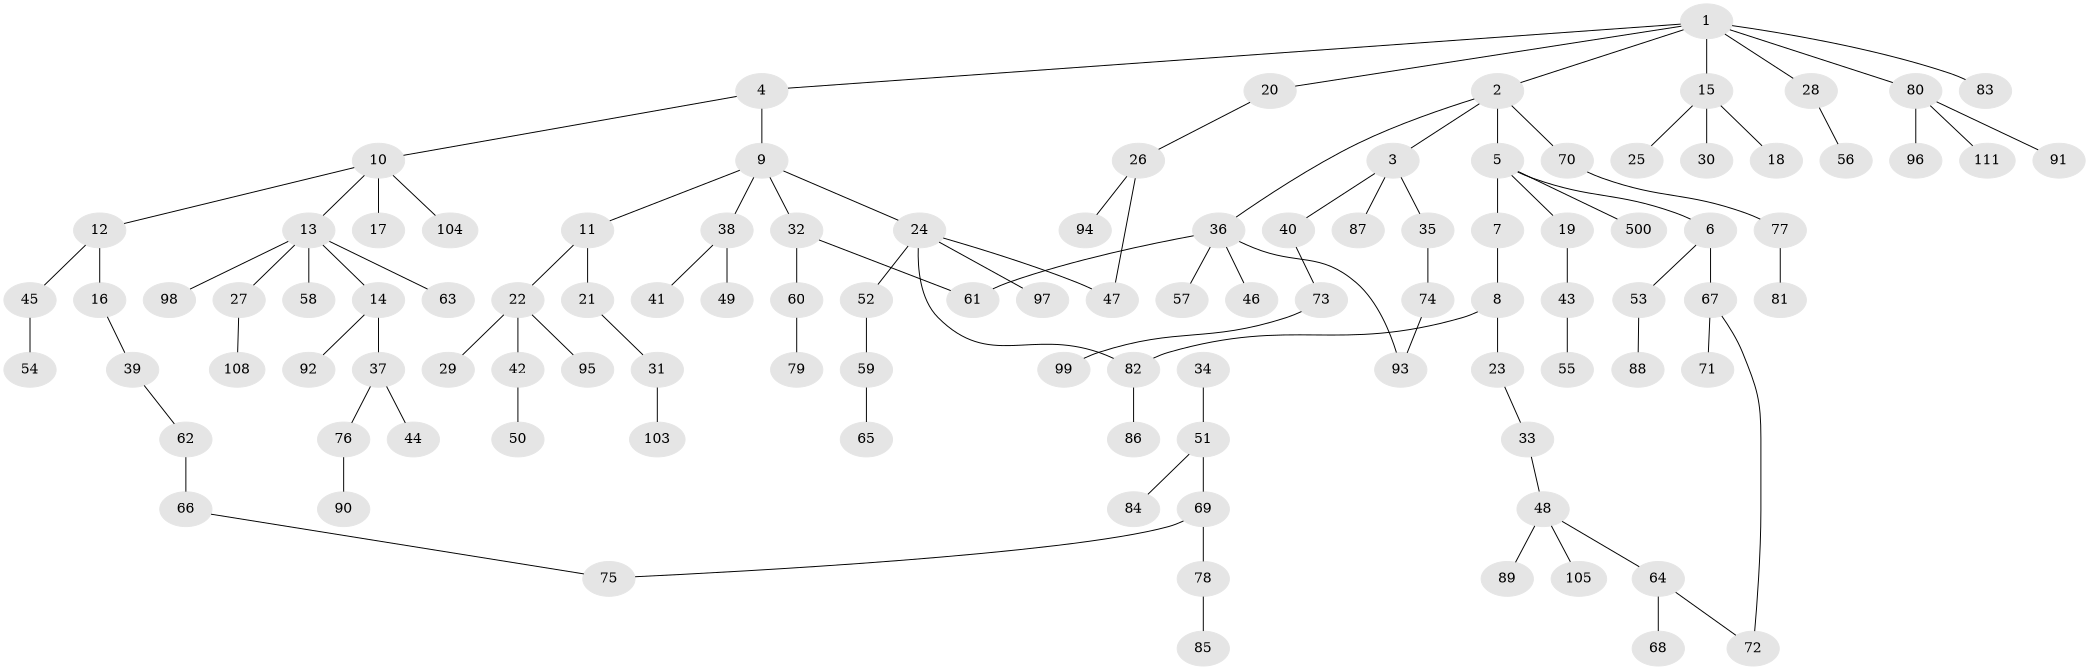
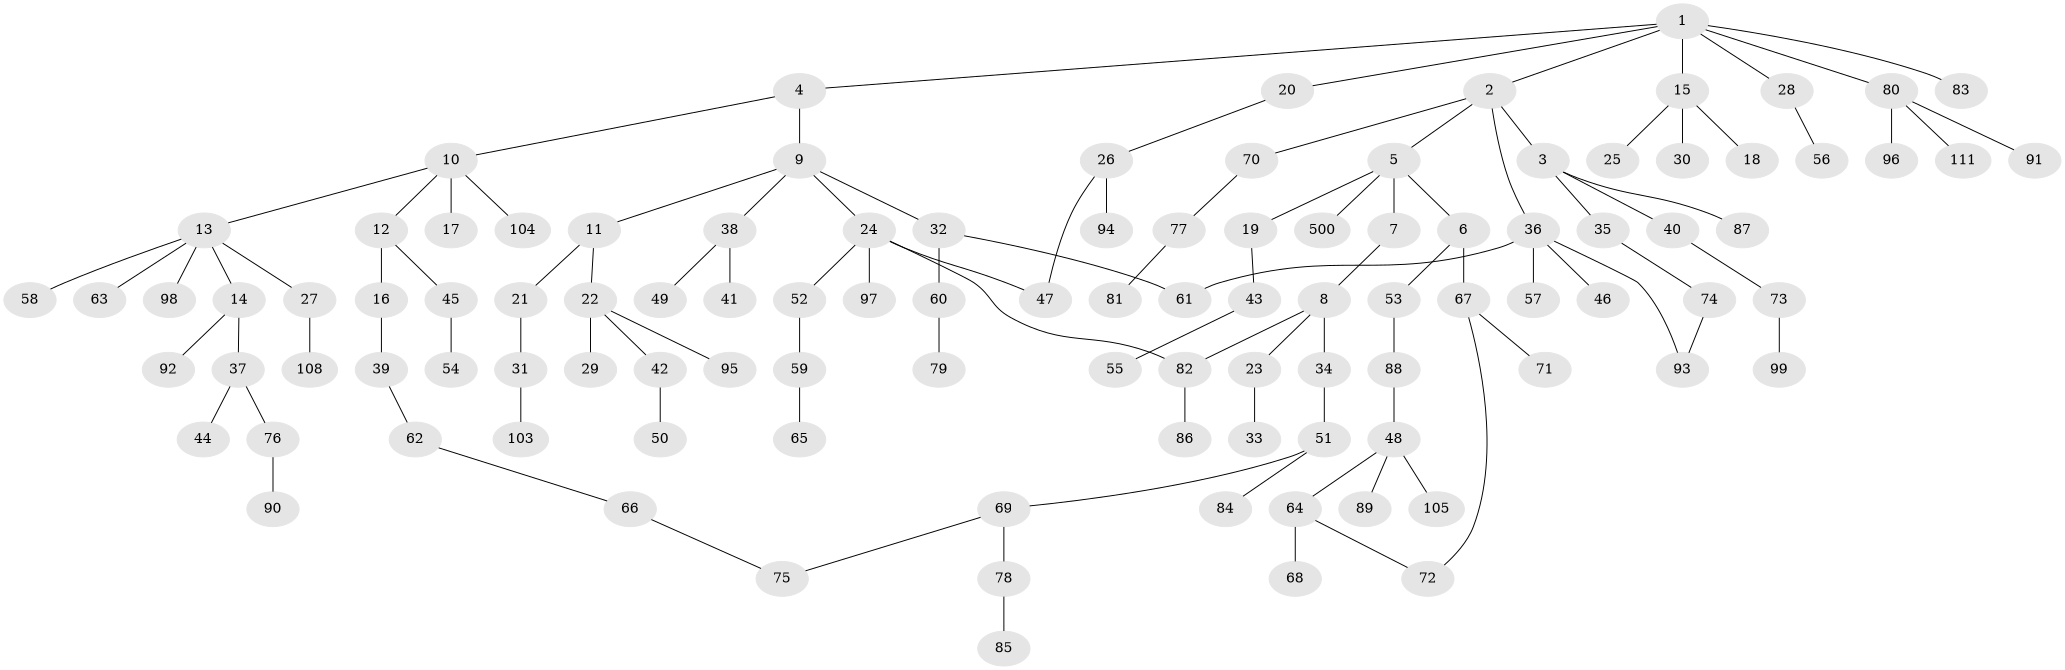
edge "8" -- "34": added
edge "33" -- "48": now "88" -- "48"
